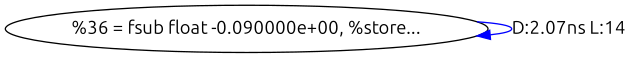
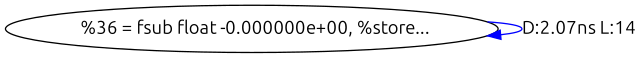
node "%36 = fsub float -0.090000e+00, %store...": label "%36 = fsub float -0.090000e+00, %store..." -> "%36 = fsub float -0.000000e+00, %store..."
